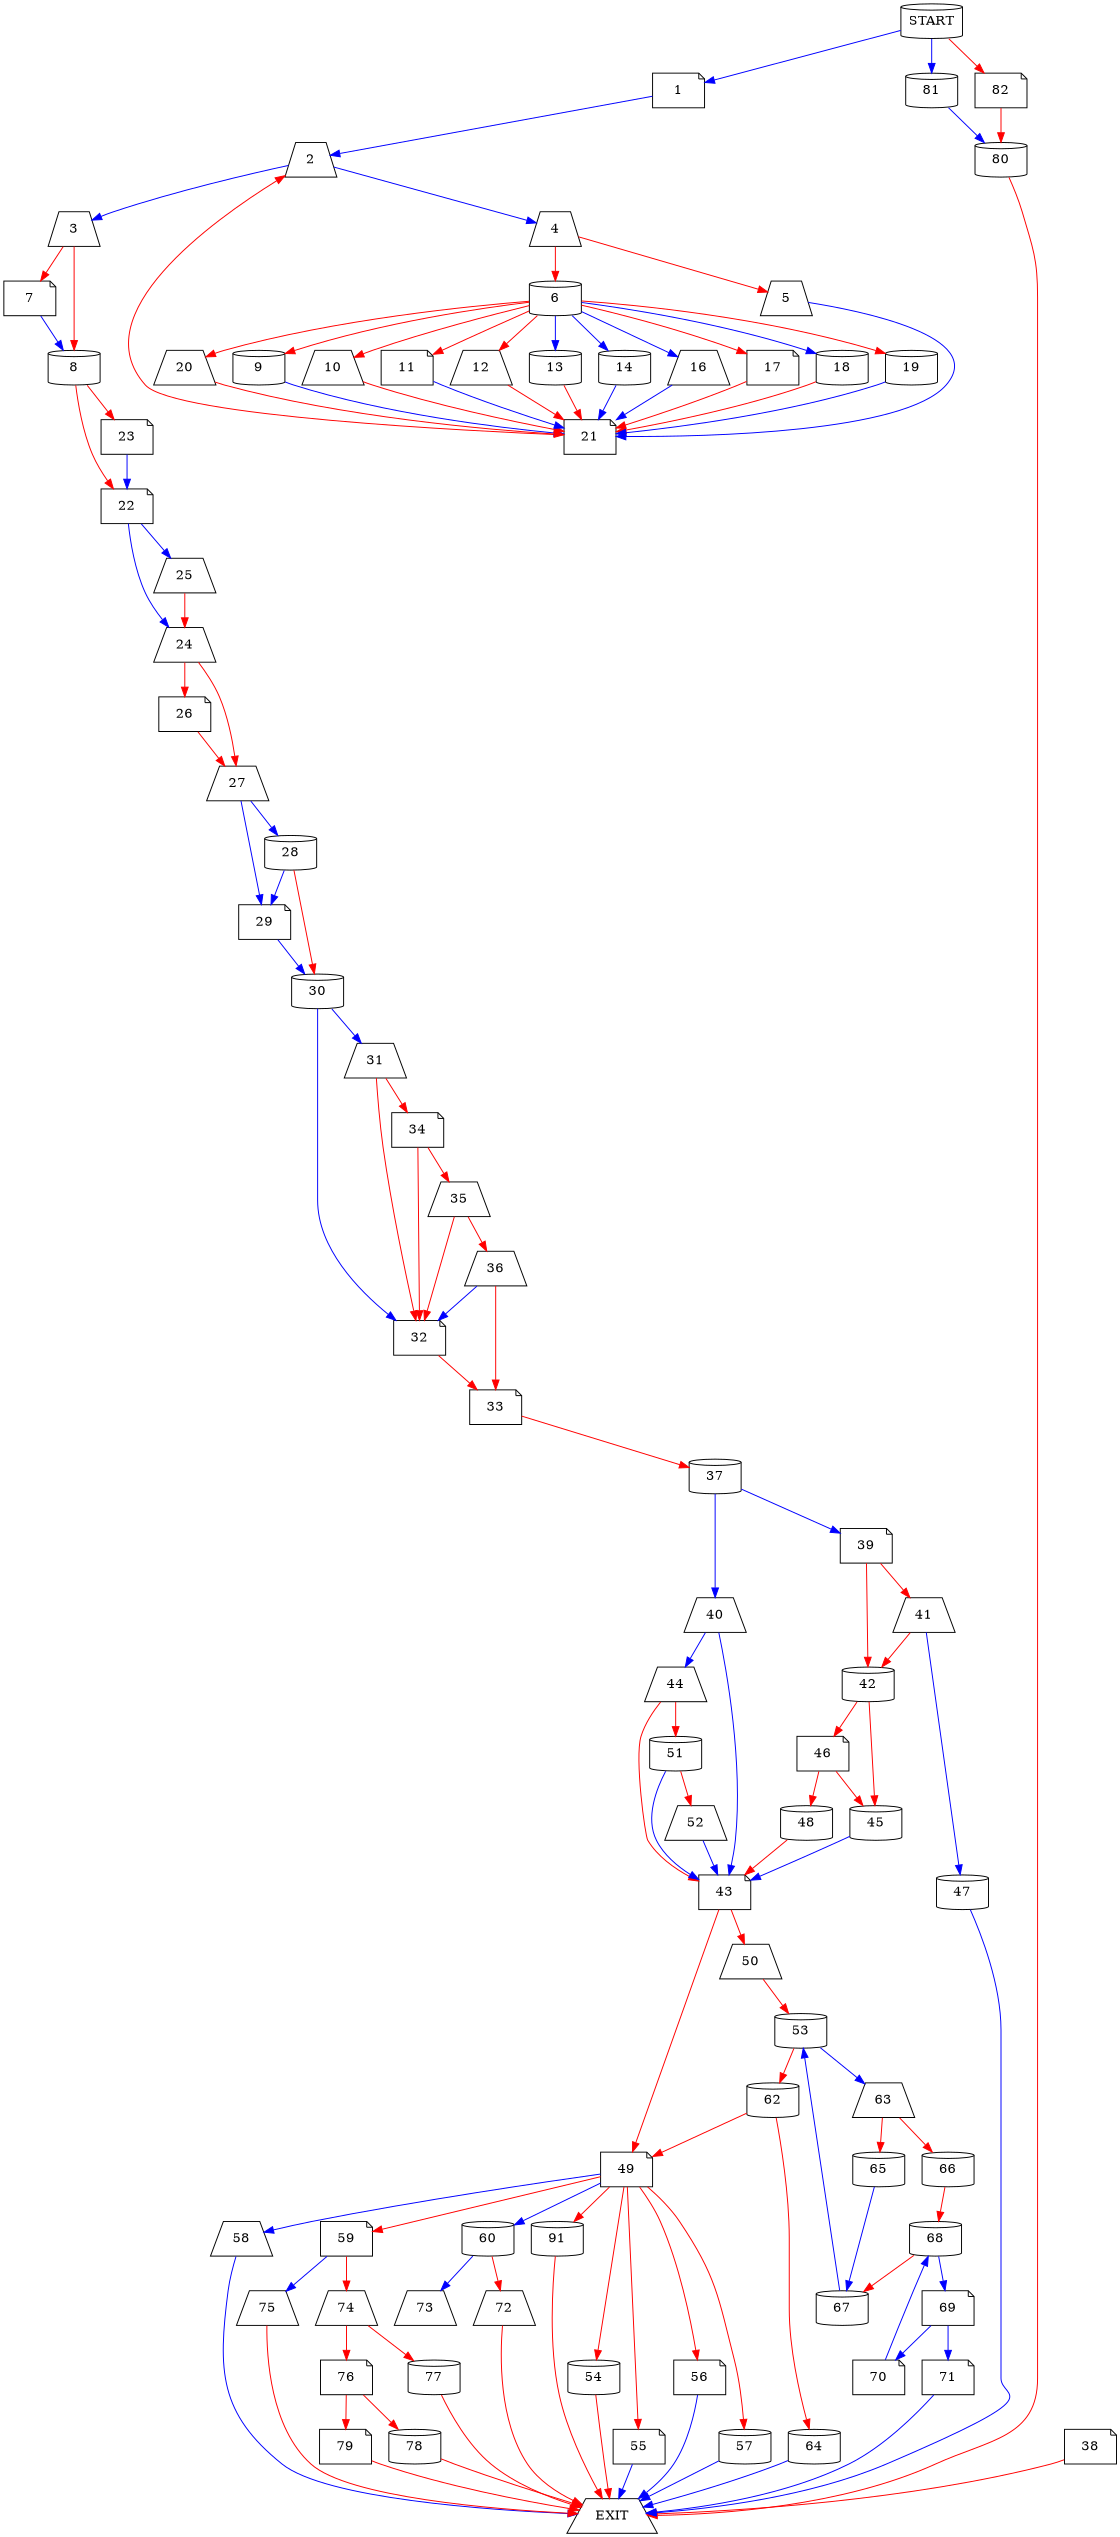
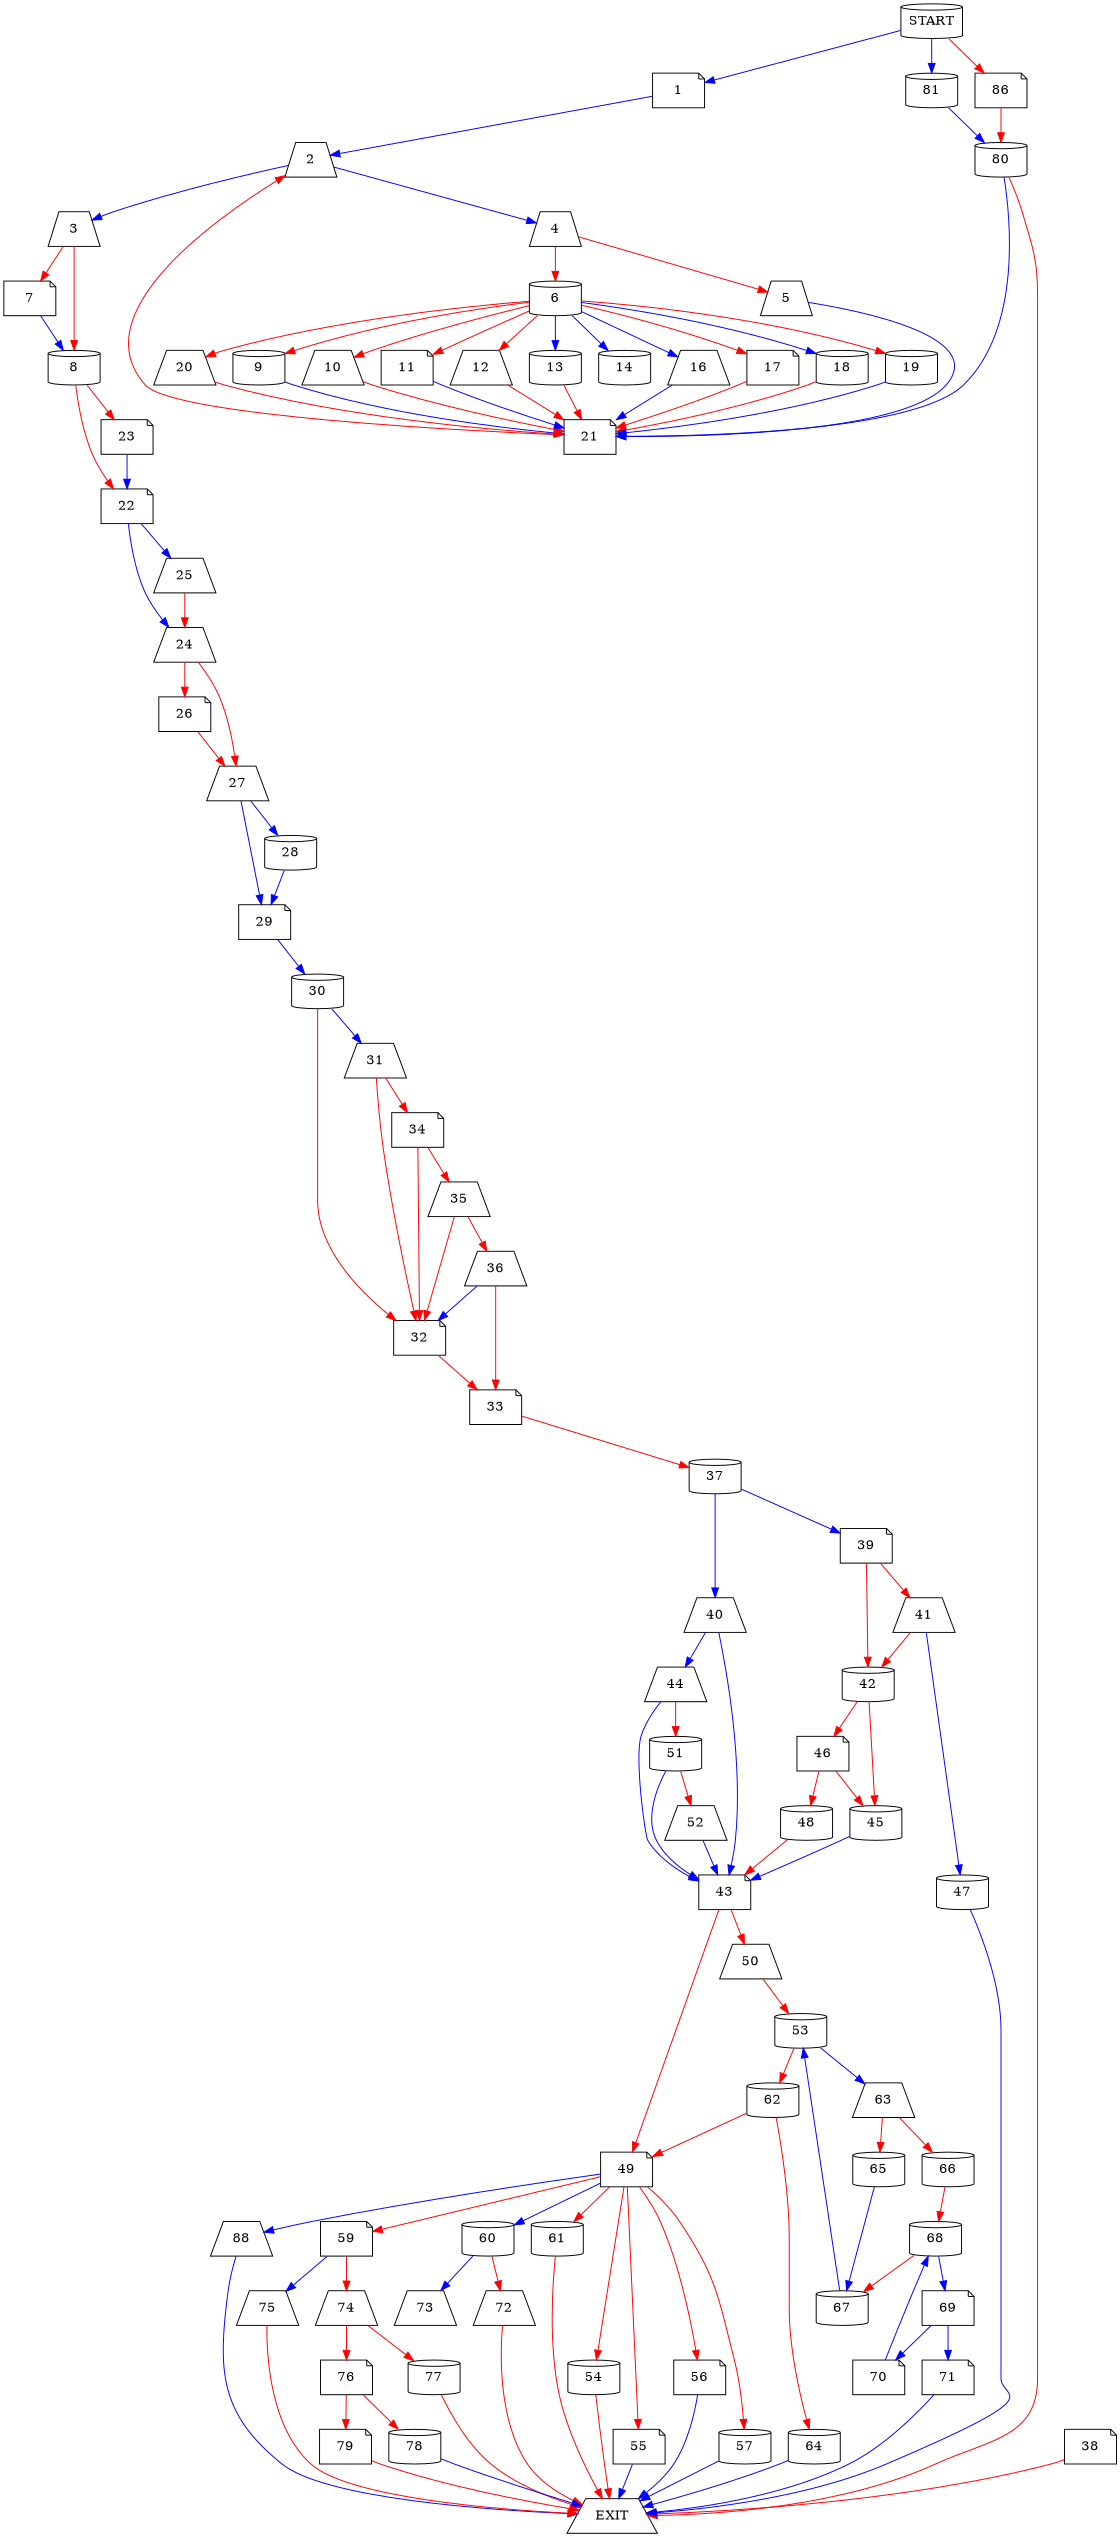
node "82": label "82" -> "86"
edge "14" -> "21": now "80" -> "21"
edge "28" -> "30": removed
edge "30" -> "32": color blue -> red
edge "44" -> "43": color red -> blue
node "58": label "58" -> "88"
node "91": label "91" -> "61"
edge "78" -> "EXIT": color red -> blue
